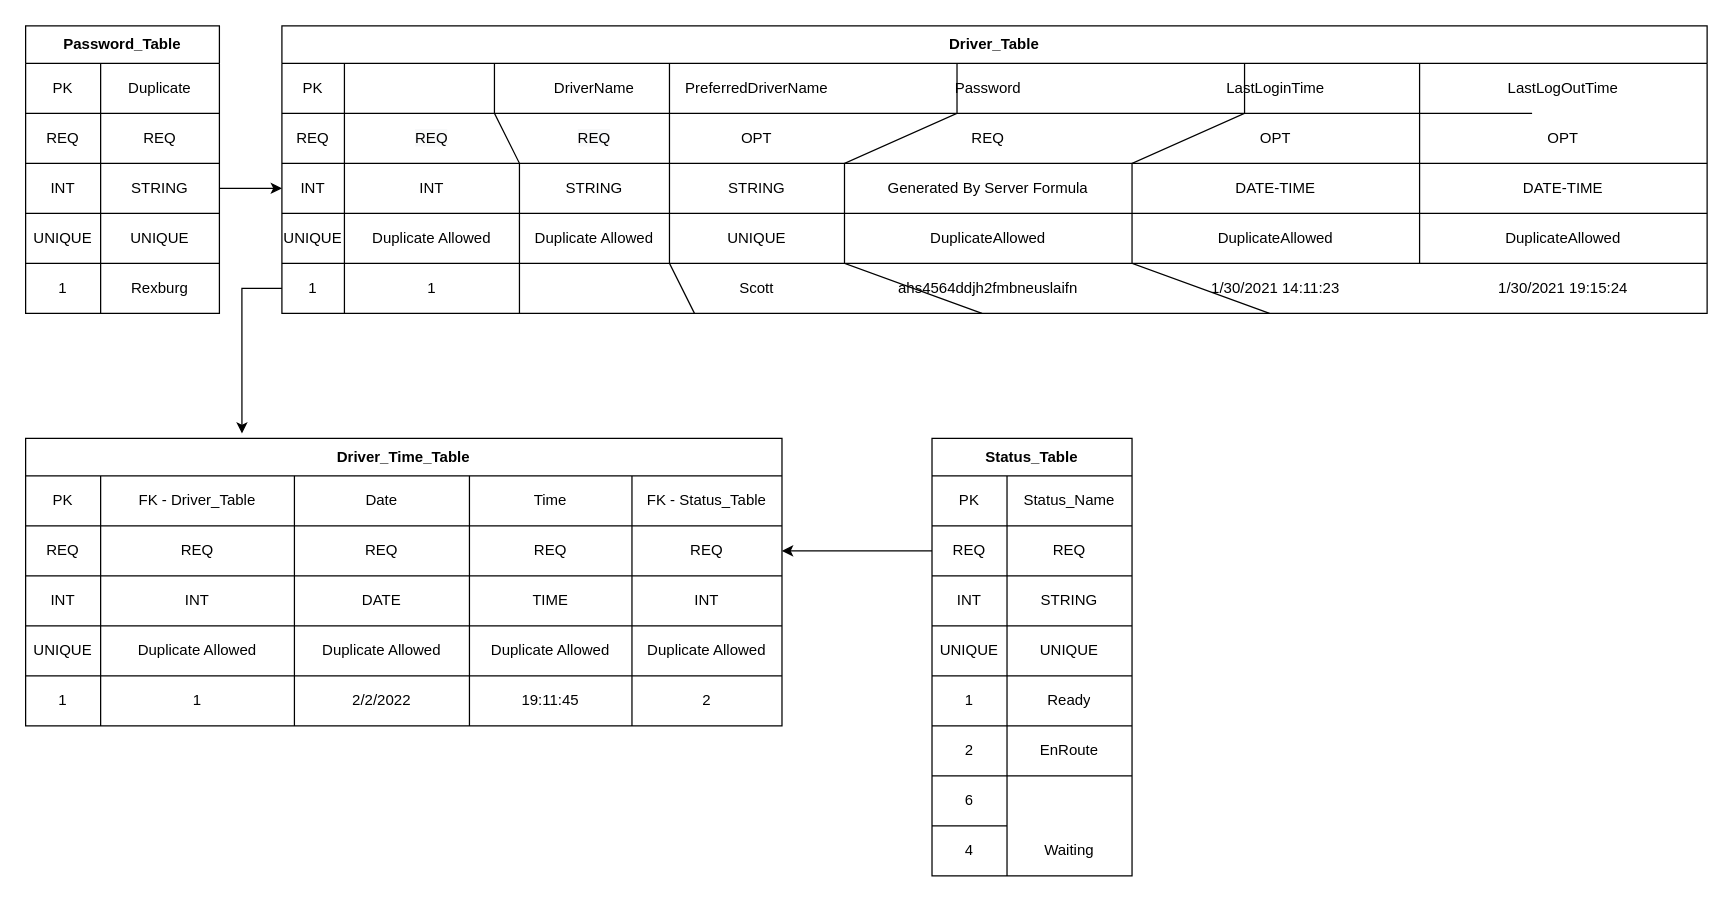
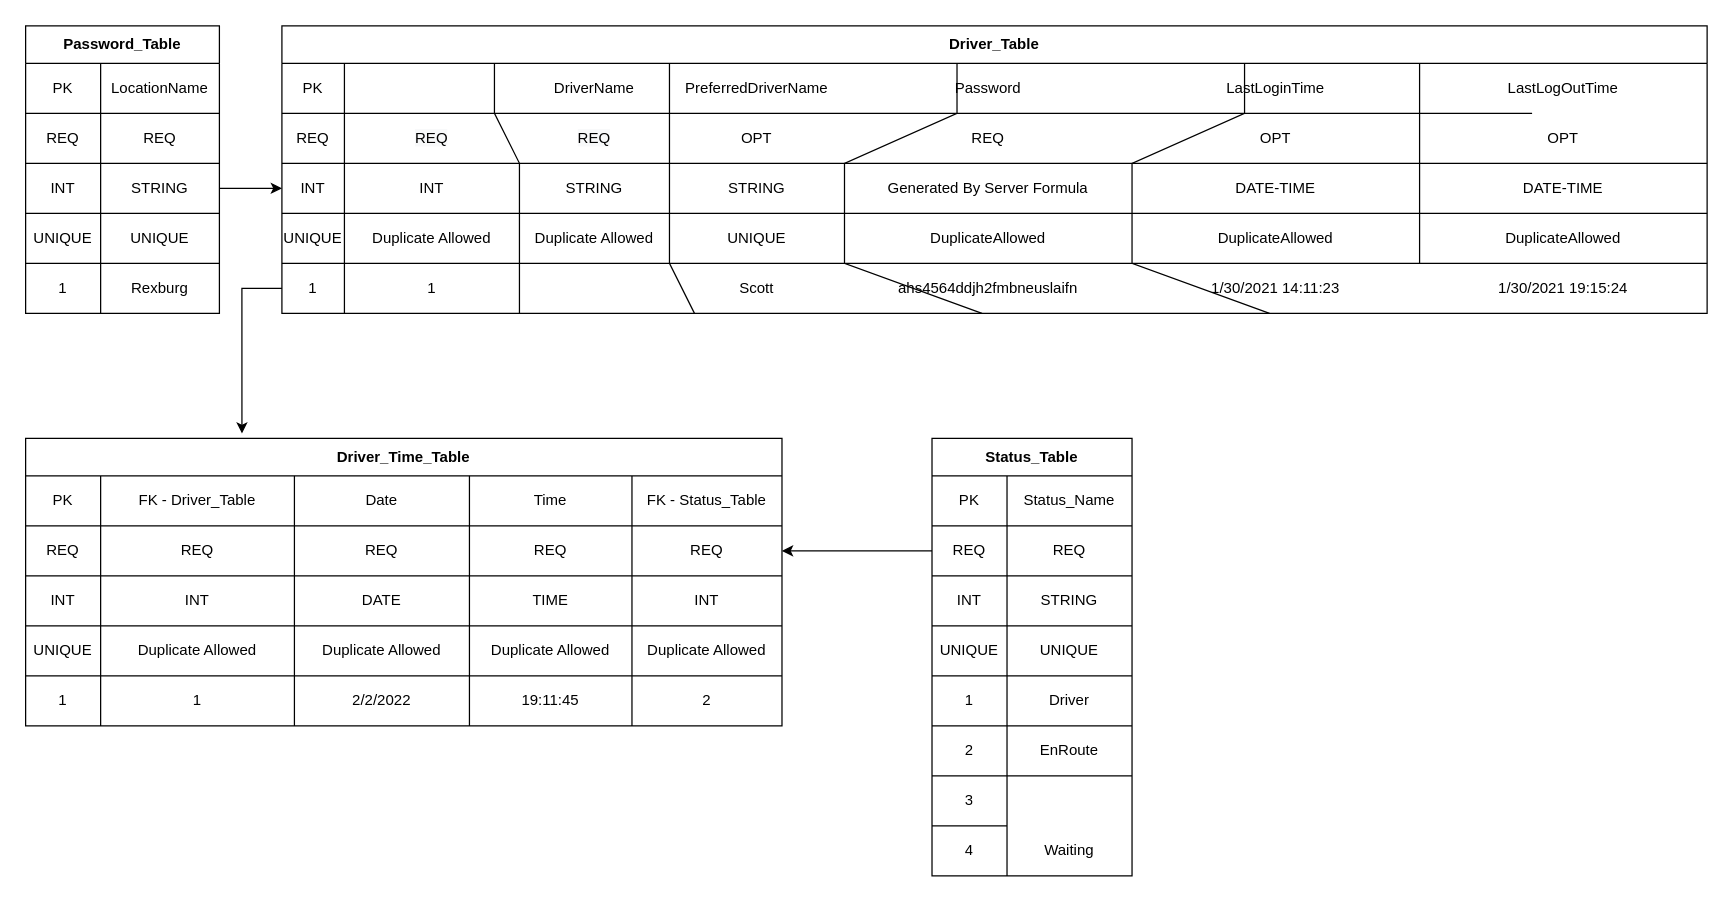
node "Duplicate": label "Duplicate" -> "LocationName"
node "Ready": label "Ready" -> "Driver"
node "6": label "6" -> "3"
